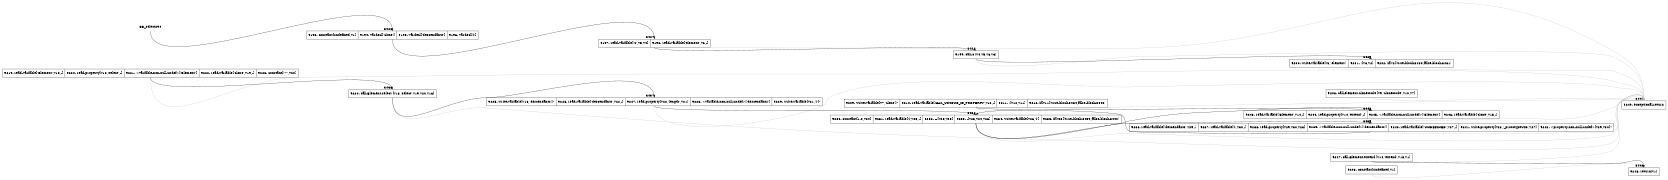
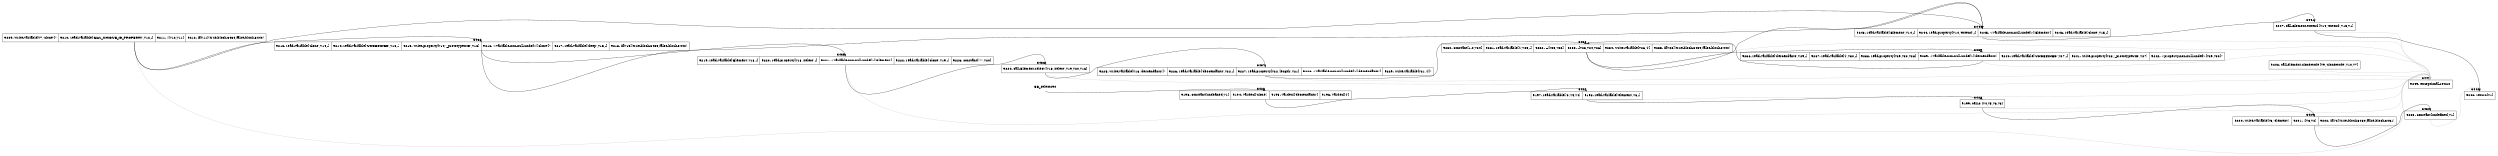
edge "9243: read-variable['Element',v14,-]" -> "9247: call-Element.extend [v14,'extend',v15,v1]": added
node "9213: read-variable['clone',v14,-]": added
edge "9200: write-variable[v3,'element']" -> "9203: constant[undefined,v1]": added
